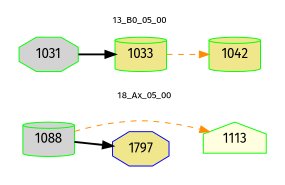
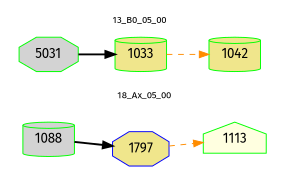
node "1031": label "1031" -> "5031"
edge "1088" -> "1113": now "1797" -> "1113"
